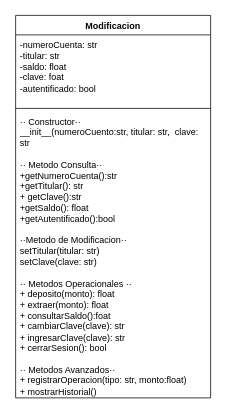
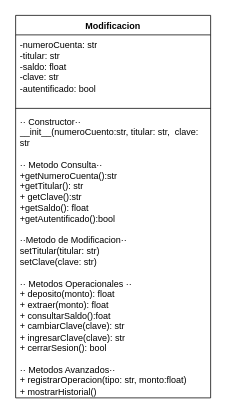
node "-numeroCuenta: str -titular: str -saldo: float -clave: foat -autentificado: bool": label "-numeroCuenta: str -titular: str -saldo: float -clave: foat -autentificado: bool" -> "-numeroCuenta: str -titular: str -saldo: float -clave: str -autentificado: bool"
